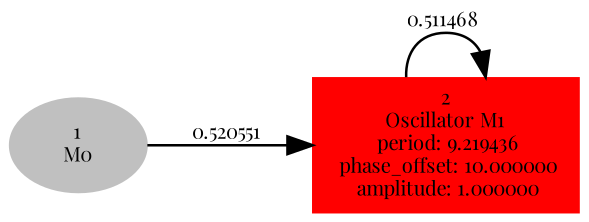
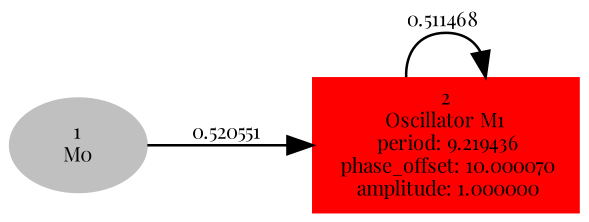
node "2": text "phase_offset: 10.000000" -> "phase_offset: 10.000070"
